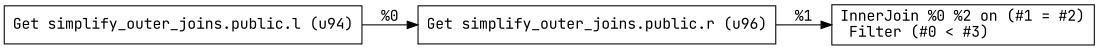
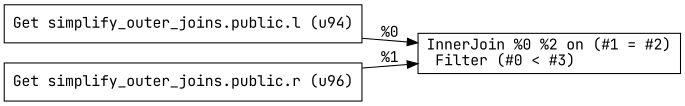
edge "Get simplify_outer_joins.public.l (u94)" -> "Get simplify_outer_joins.public.r (u96)": now "Get simplify_outer_joins.public.l (u94)" -> "InnerJoin %0 %2 on (#1 = #2) Filter (#0 < #3)"
